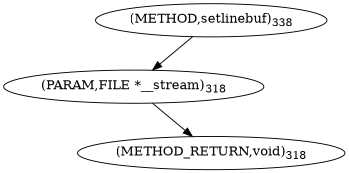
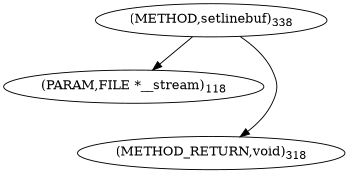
node "(PARAM,FILE *__stream)": text "318" -> "118"
edge "(PARAM,FILE *__stream)" -> "(METHOD_RETURN,void)": now "(METHOD,setlinebuf)" -> "(METHOD_RETURN,void)"
